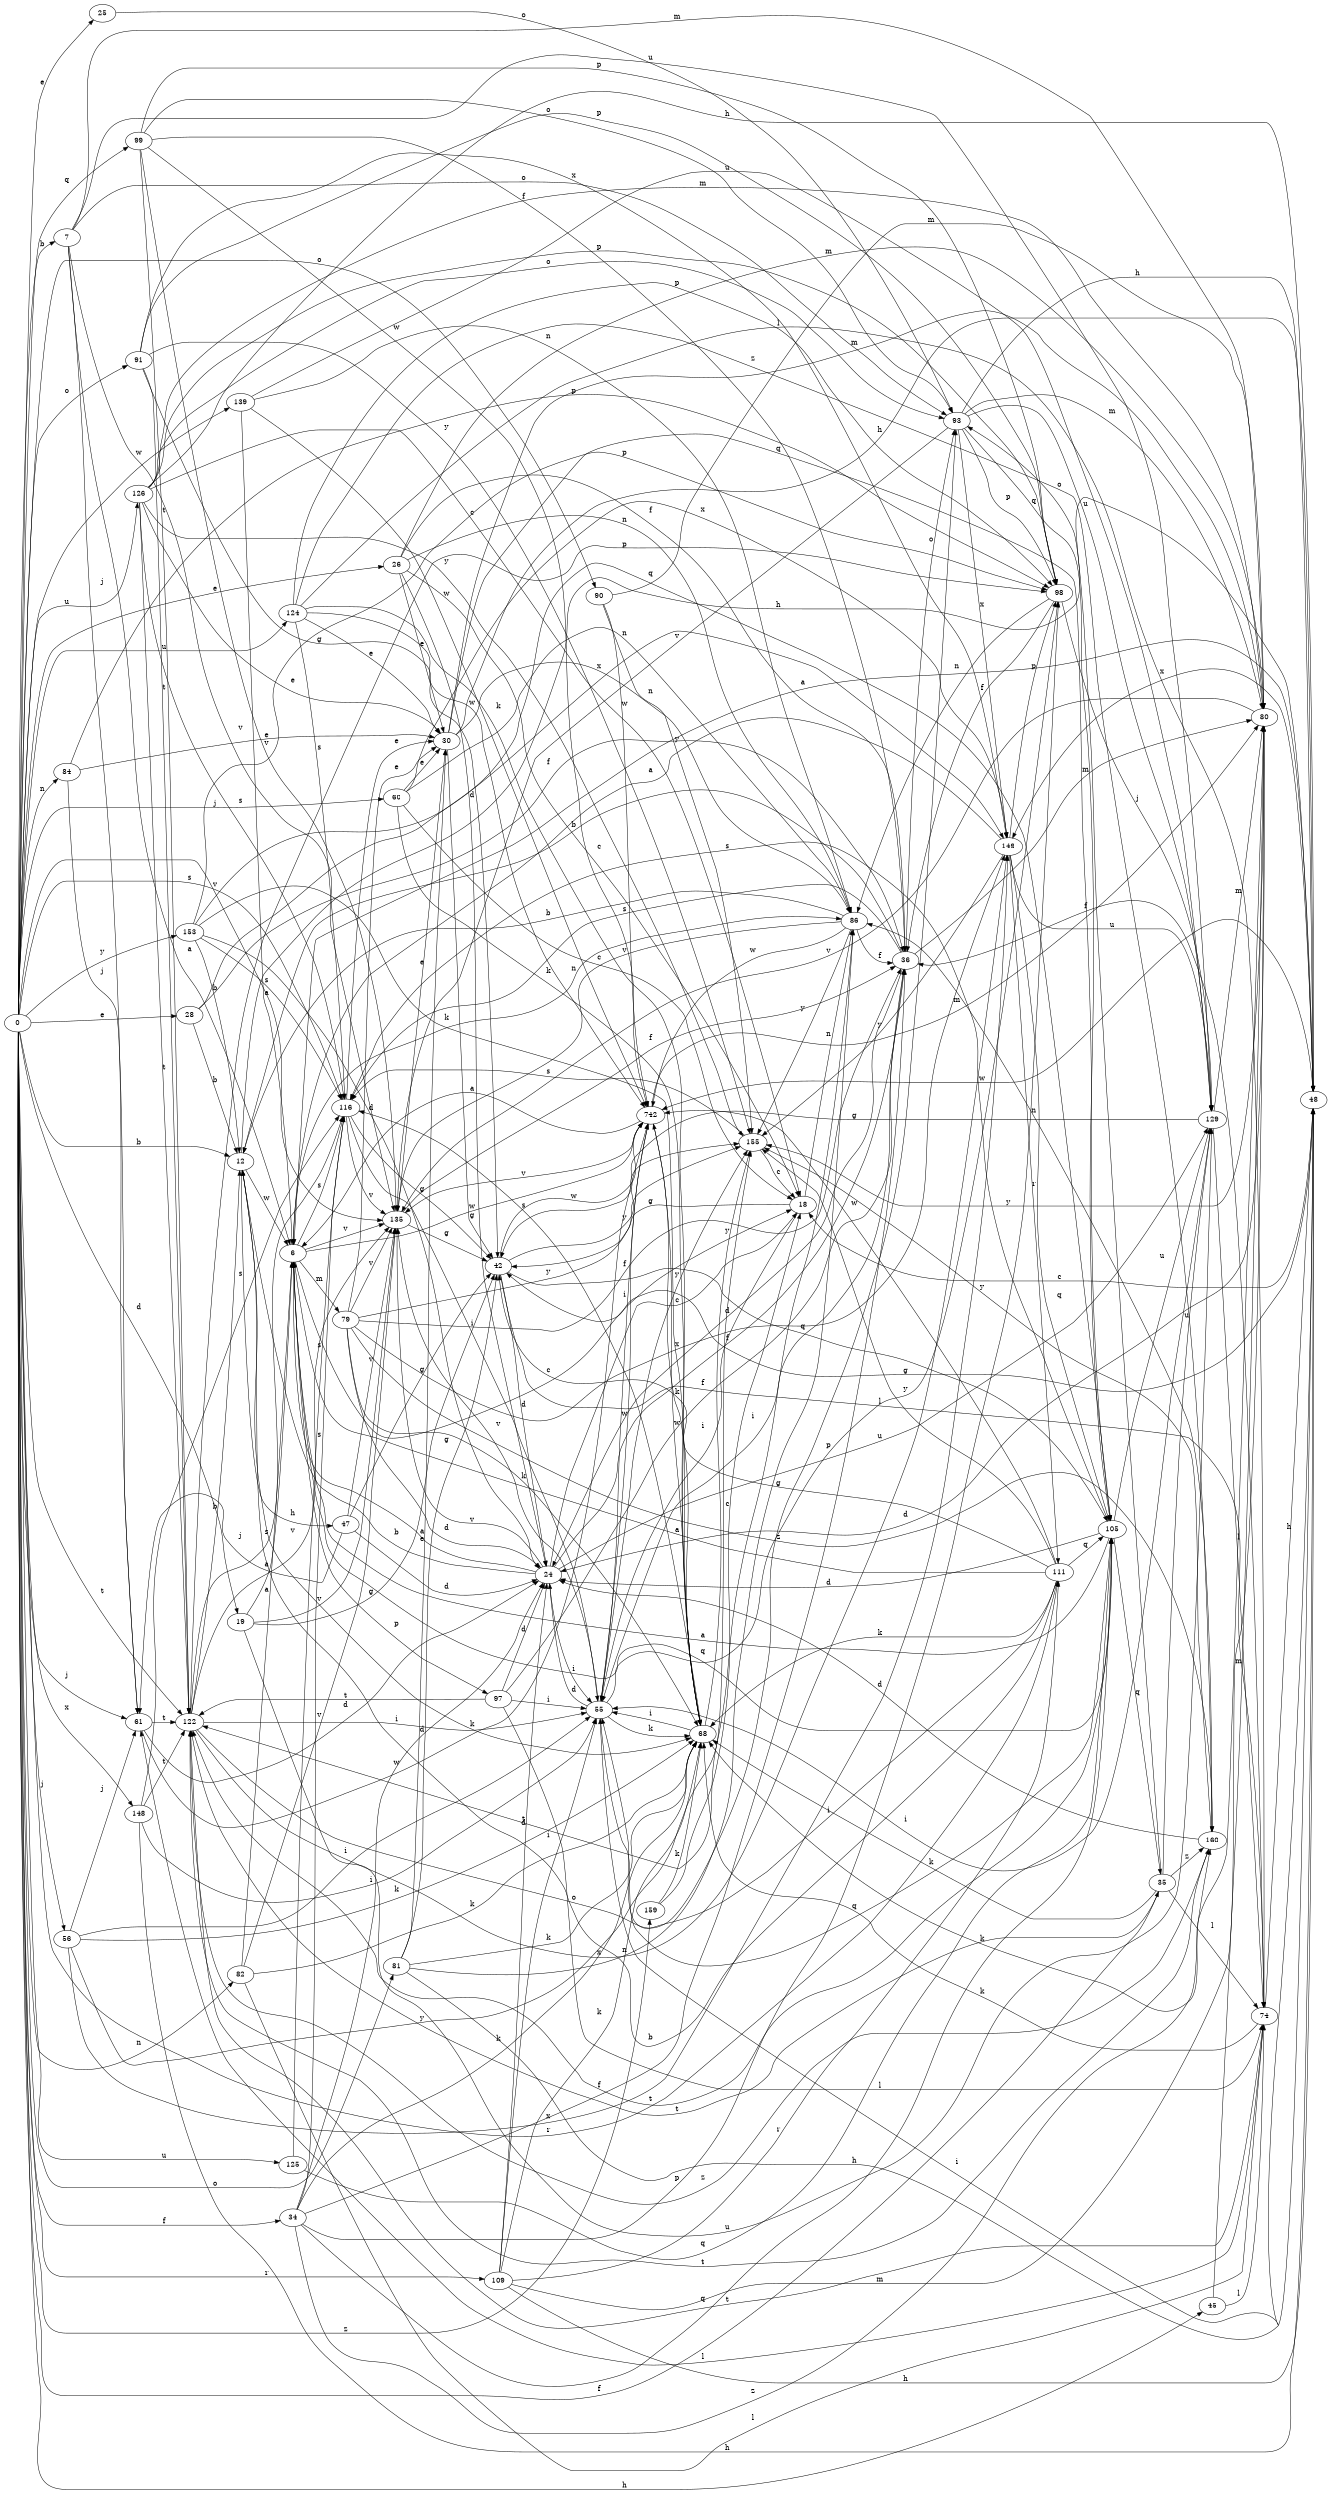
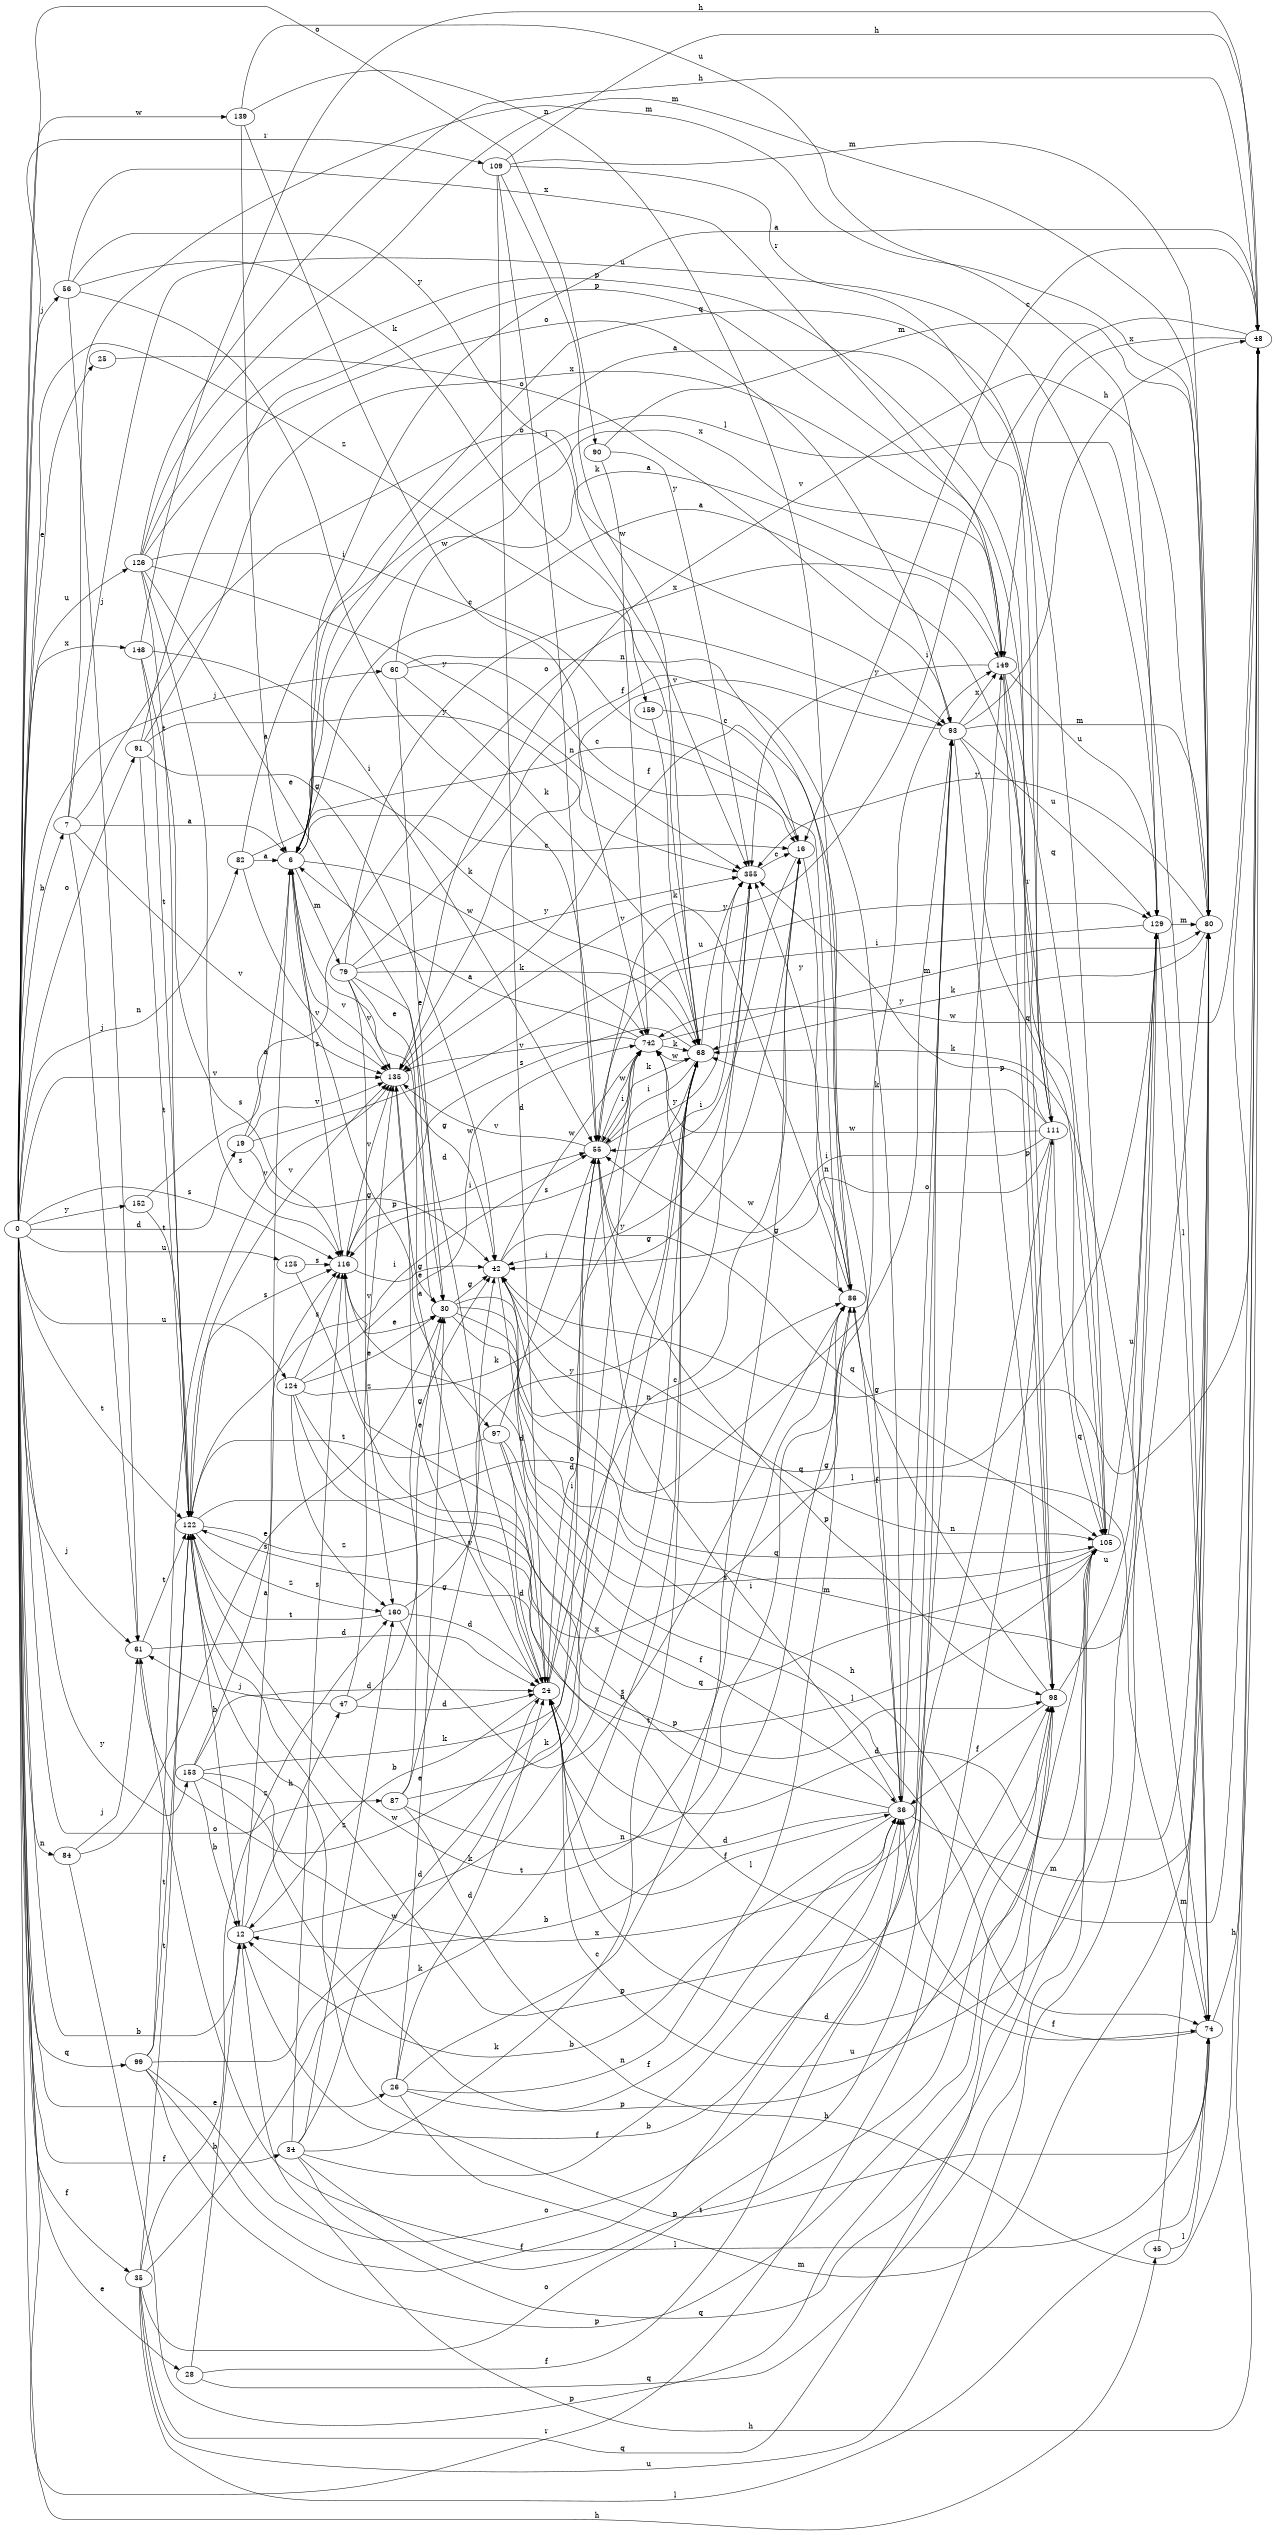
edge "98" -> "129": label "j" -> "u"
node "155": label "155" -> "355"
edge "12" -> "6": label "w" -> "a"
node "152": added
node "18": label "18" -> "16"
edge "105" -> "35": reversed
node "81": label "81" -> "87"
